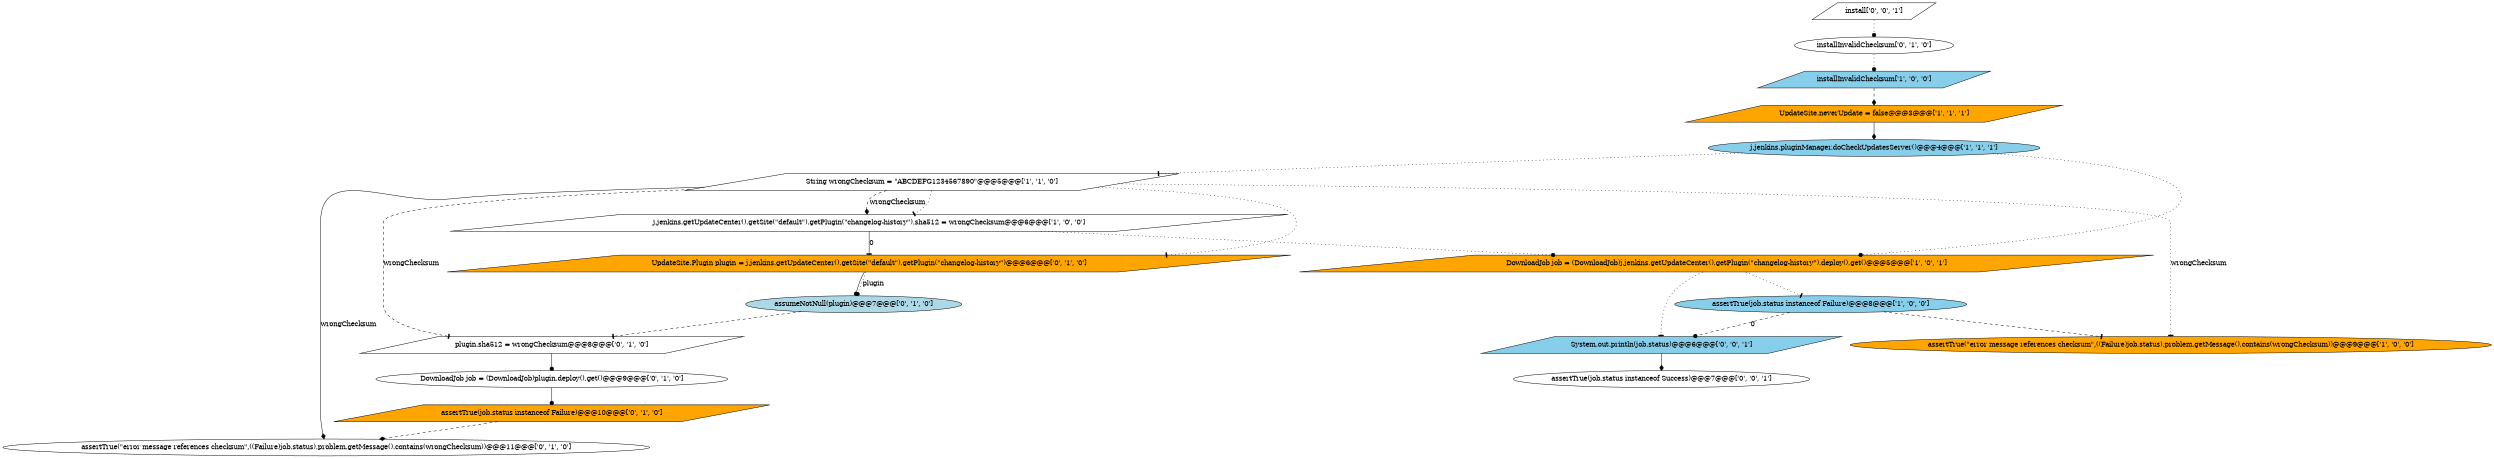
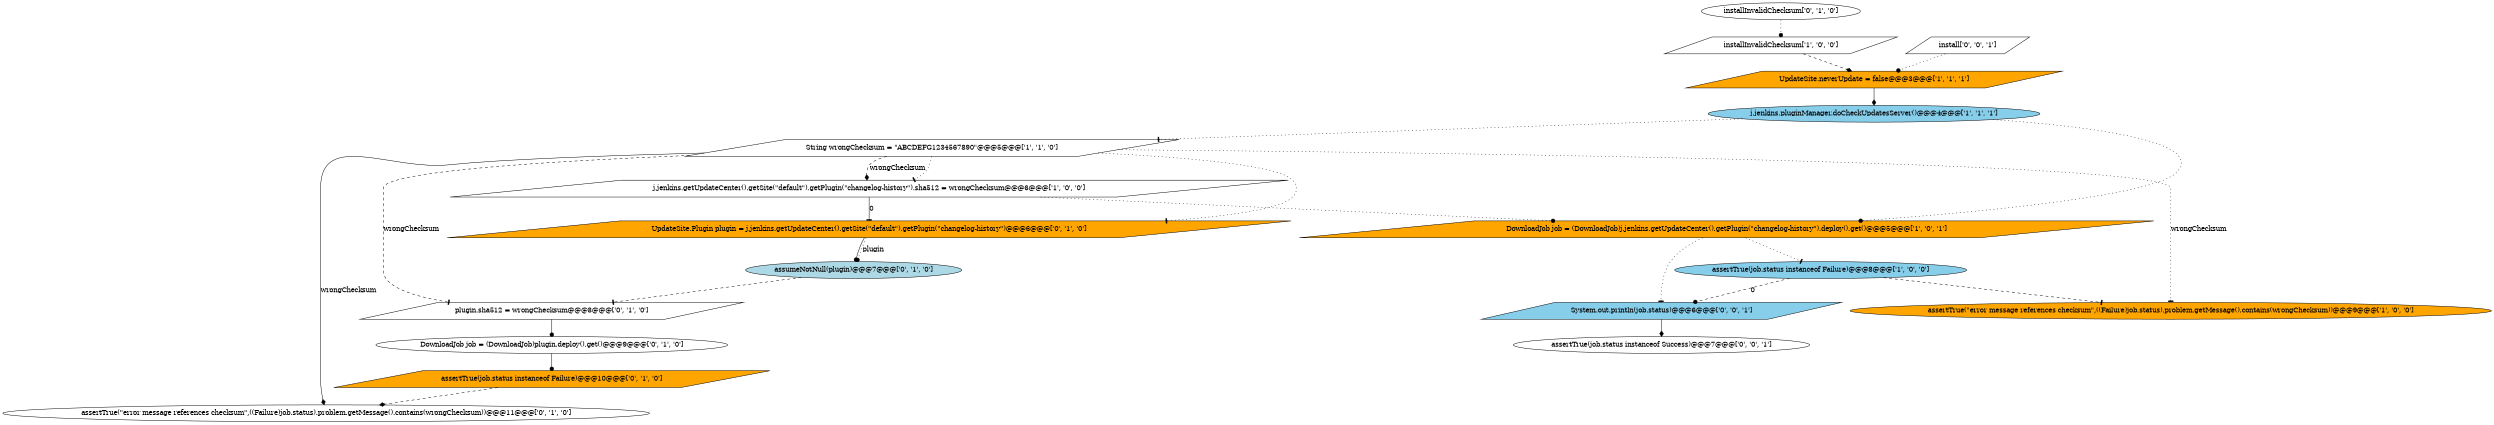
edge "install['0', '0', '1']" -> "installInvalidChecksum['0', '1', '0']": now "install['0', '0', '1']" -> "UpdateSite.neverUpdate = false@@@3@@@['1', '1', '1']"
node "installInvalidChecksum['1', '0', '0']": fillcolor skyblue -> white
